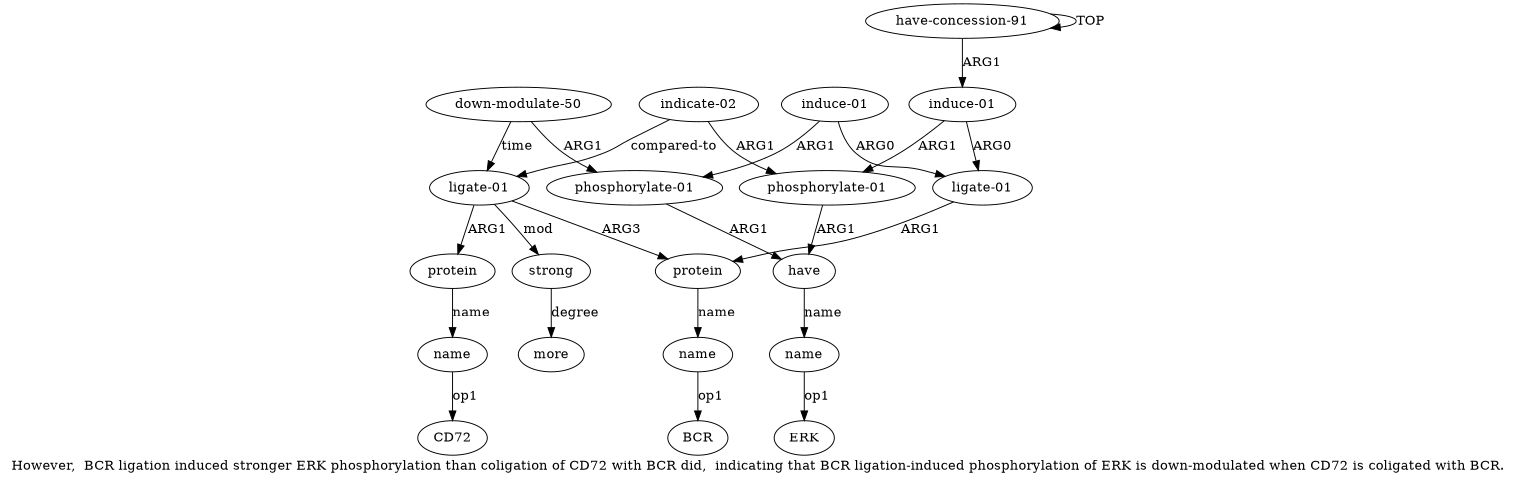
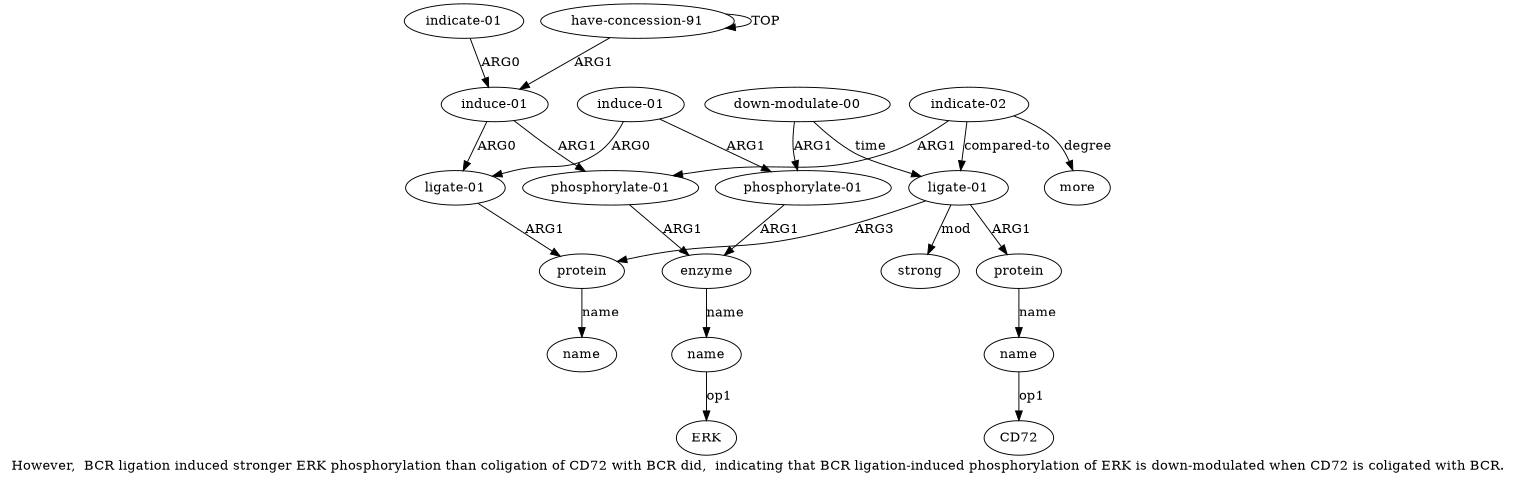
node "indicate-01": added
node "down-modulate-50": label "down-modulate-50" -> "down-modulate-00"
node "have": label "have" -> "enzyme"
edge "strong" -> "more": now "indicate-02" -> "more"
node "BCR": removed
